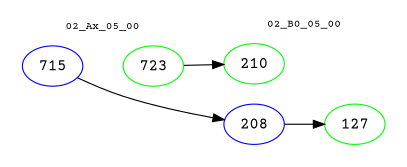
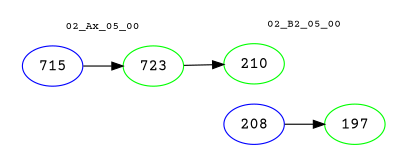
cluster "02_B0_05_00": label "02_B0_05_00" -> "02_B2_05_00"
edge "715" -> "208": now "715" -> "723"
node "127": label "127" -> "197"
